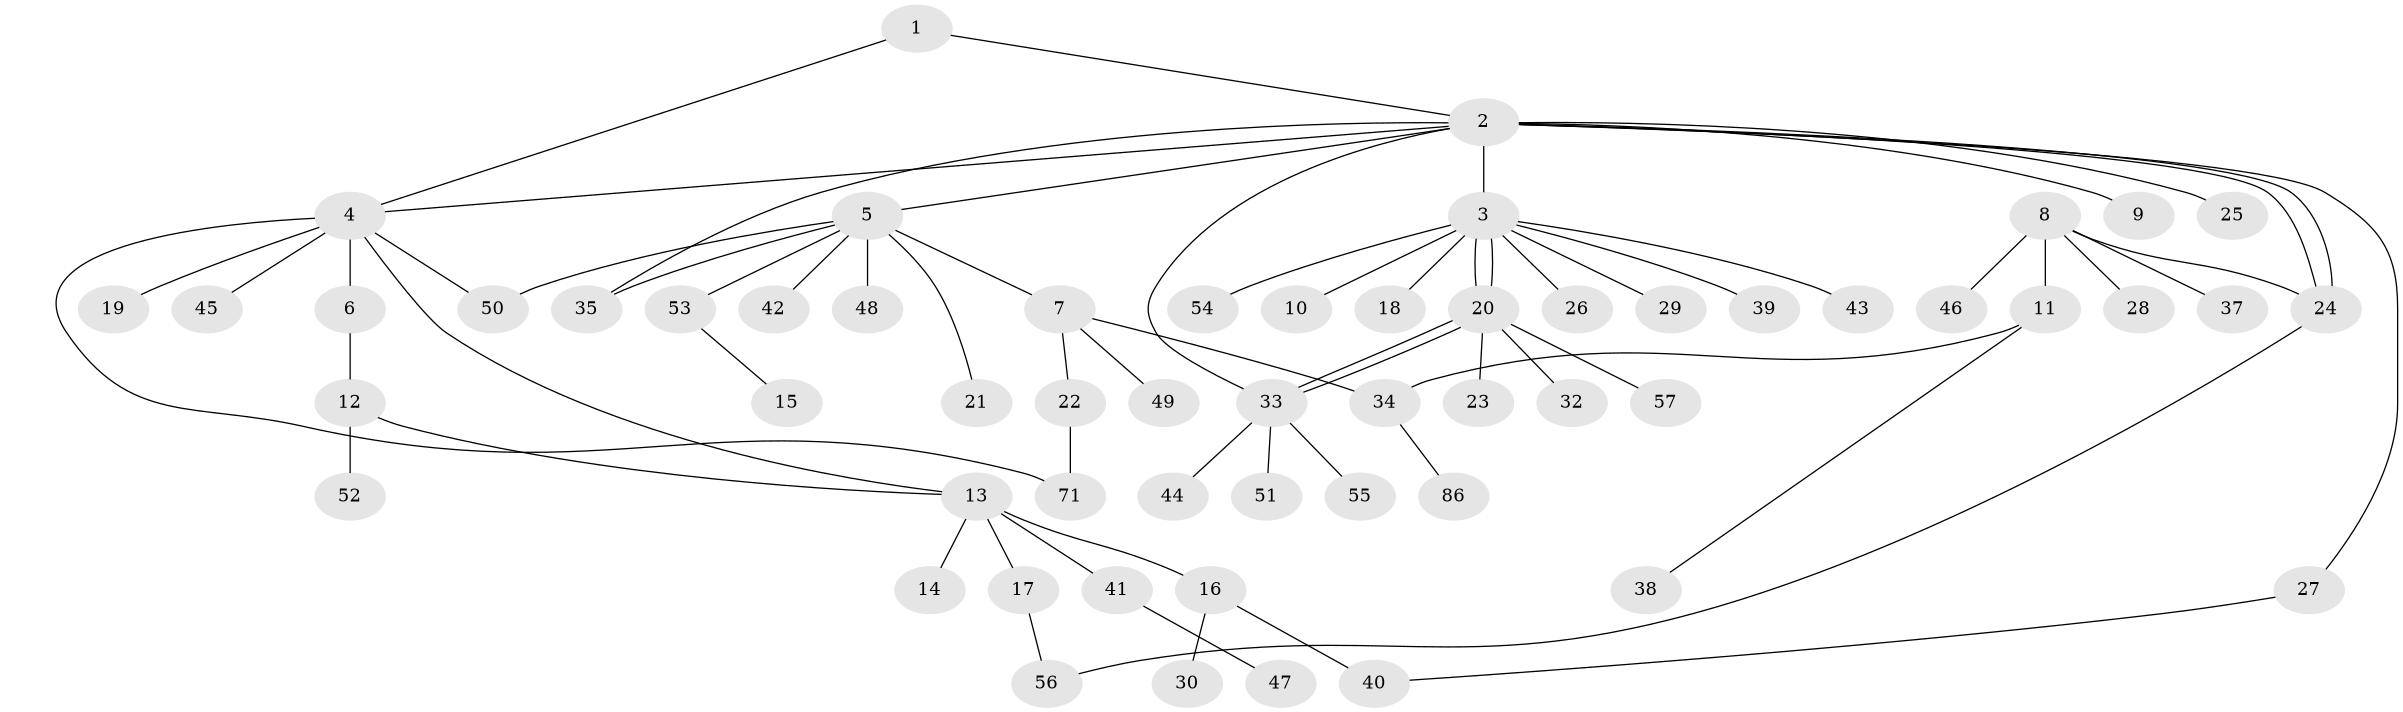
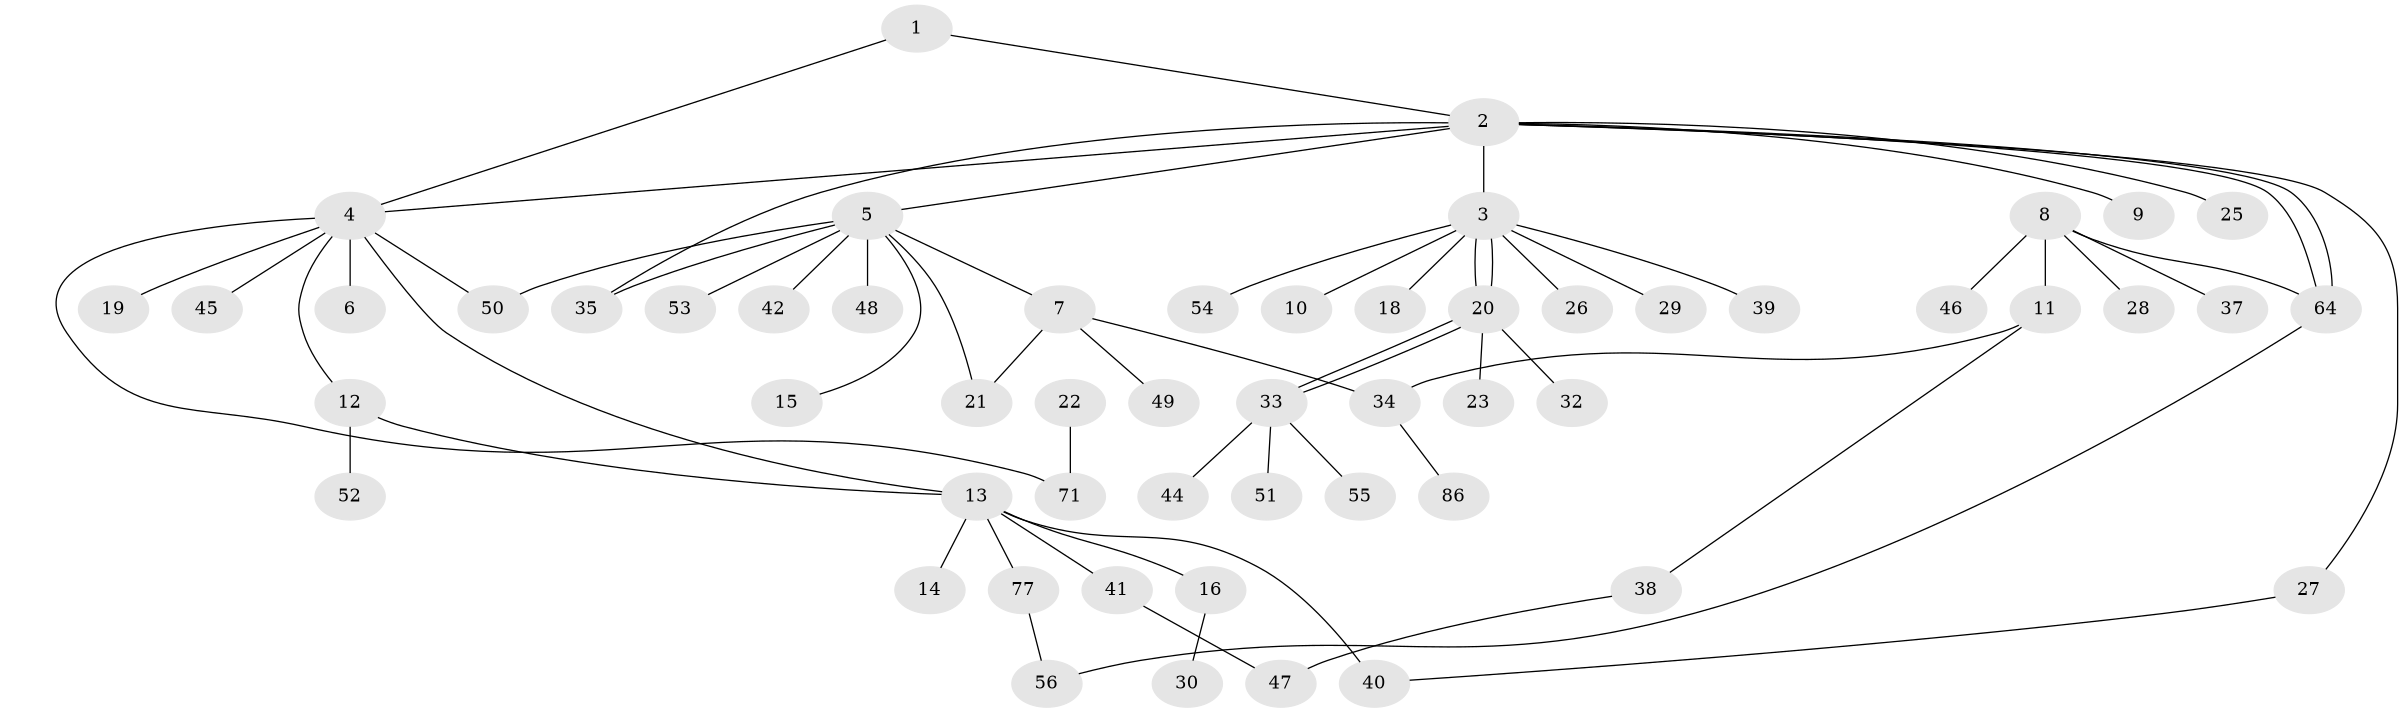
edge "2" -- "33": removed
node "43": removed
node "24": label "24" -> "64"
edge "6" -- "12": now "4" -- "12"
edge "53" -- "15": now "5" -- "15"
edge "7" -- "22": now "7" -- "21"
node "57": removed
node "17": label "17" -> "77"
edge "38" -- "47": added
edge "16" -- "40": now "13" -- "40"
